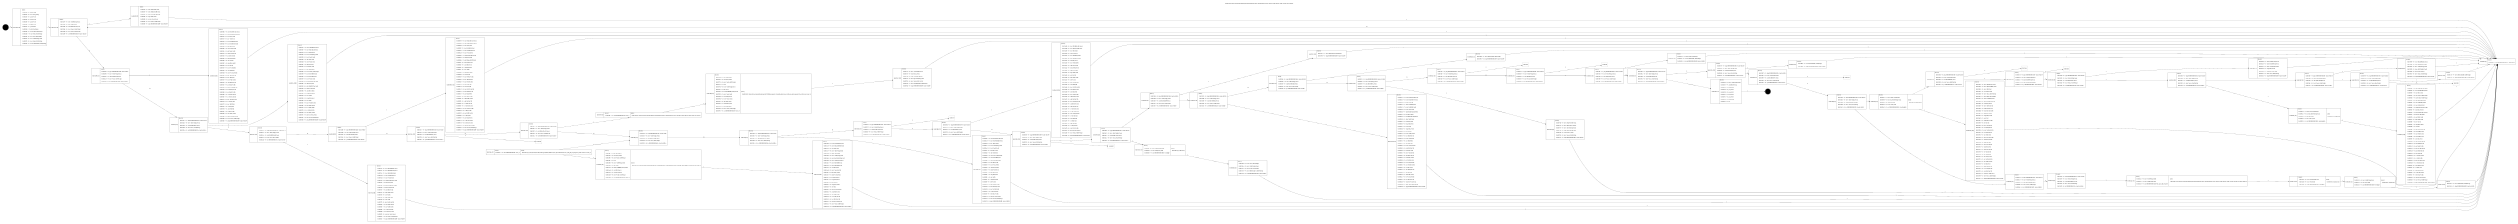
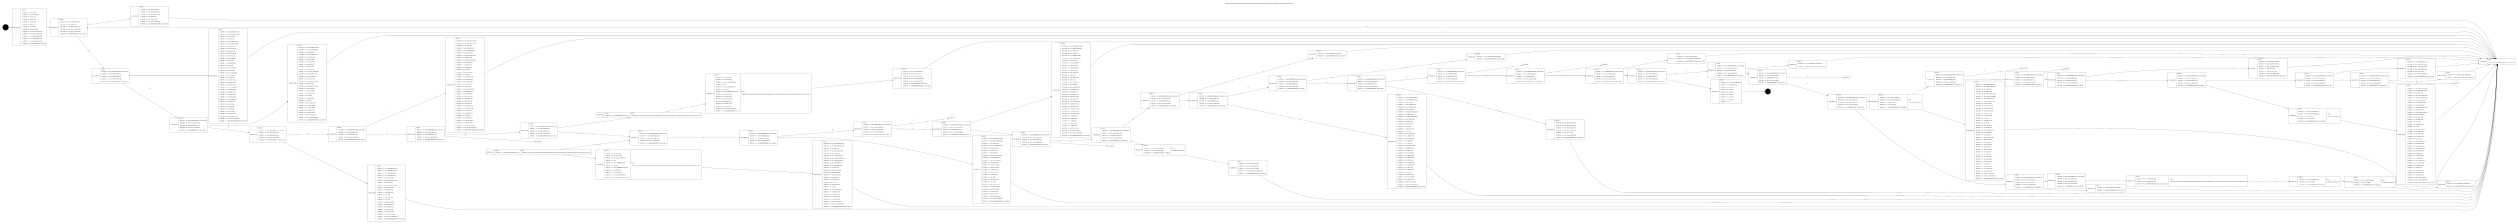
node "0x401b22 [12]": added
